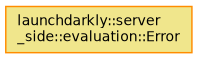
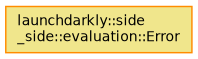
node "launchdarkly::server _side::evaluation::Error": label "launchdarkly::server _side::evaluation::Error" -> "launchdarkly::side _side::evaluation::Error"
